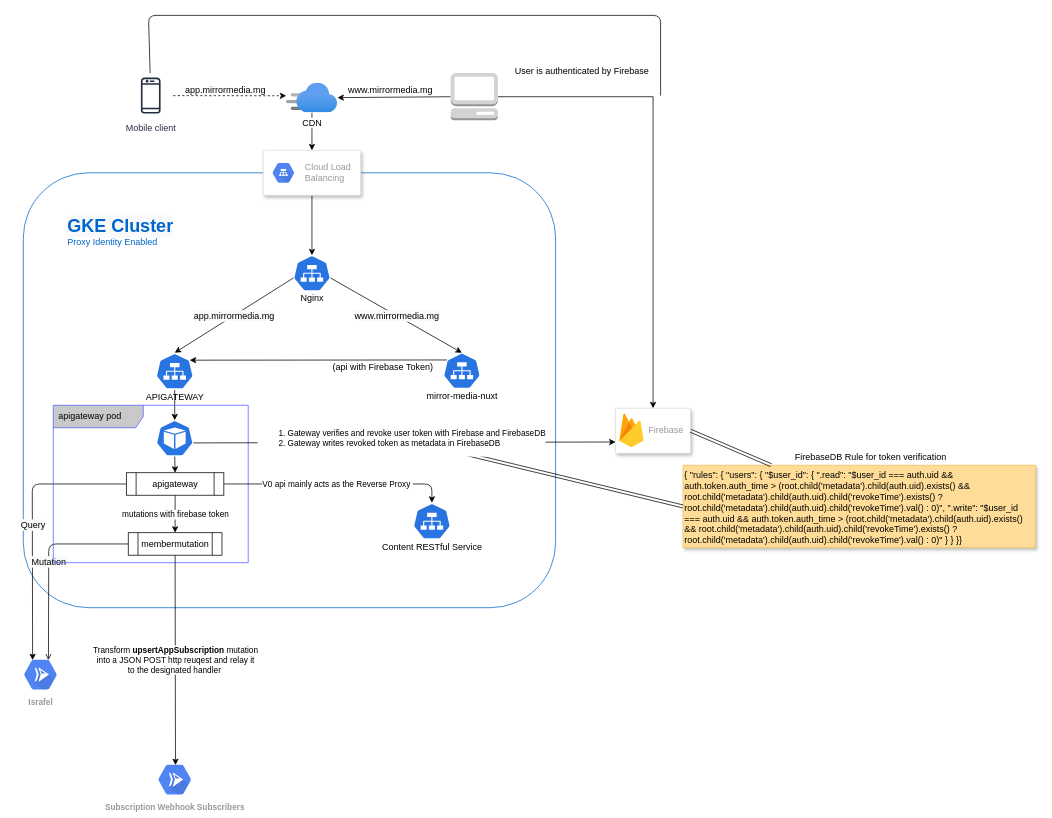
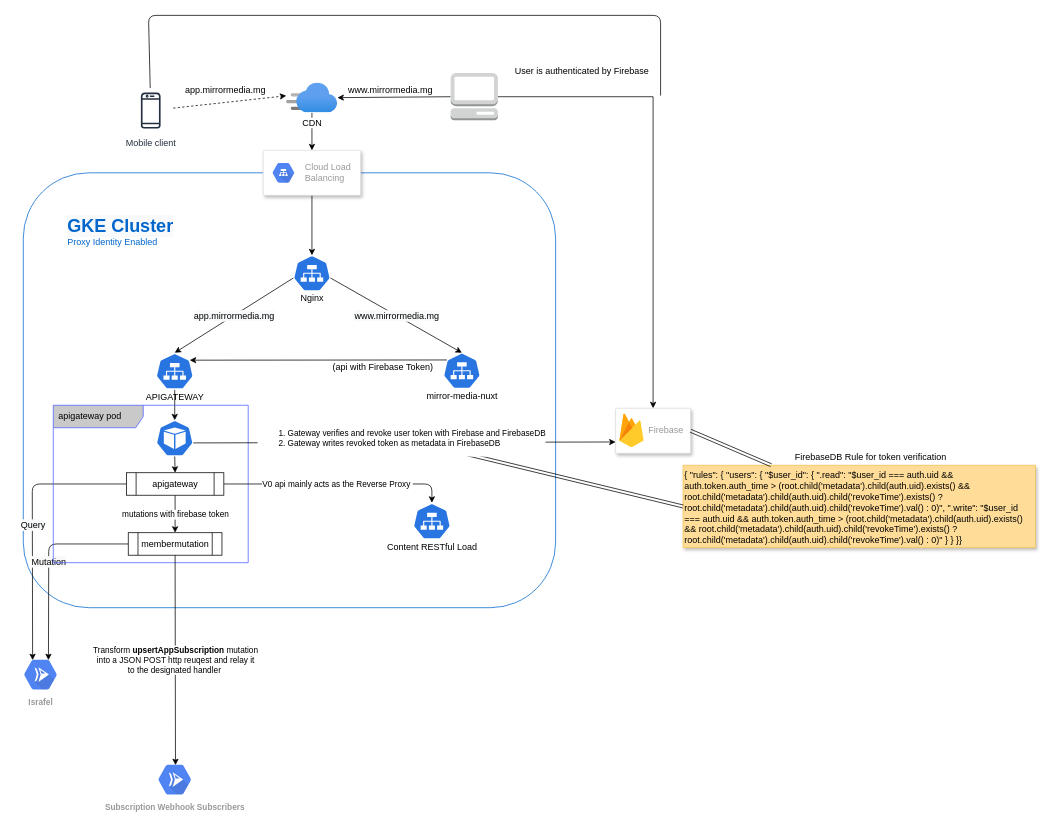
node "Mobile client": moved (150, 96) -> (150, 111)
node "Content RESTful Service": label "Content RESTful Service" -> "Content RESTful Load"
edge "membermutation" -> "Israfel": arrowhead open -> classic
